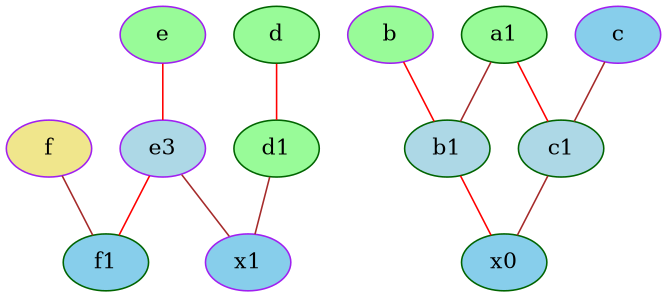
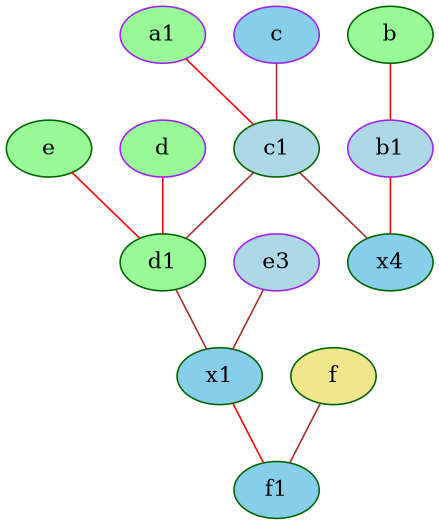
node "e": color purple -> darkgreen
node "d": color darkgreen -> purple
node "b": color purple -> darkgreen
node "a1": color darkgreen -> purple
edge "e" -- "e3": now "e" -- "d1"
edge "a1" -- "b1": removed
node "f": color purple -> darkgreen
node "b1": color darkgreen -> purple
edge "c1" -- "d1": added
edge "e3" -- "f1": now "x1" -- "f1"
node "x1": color purple -> darkgreen
node "x0": label "x0" -> "x4"
